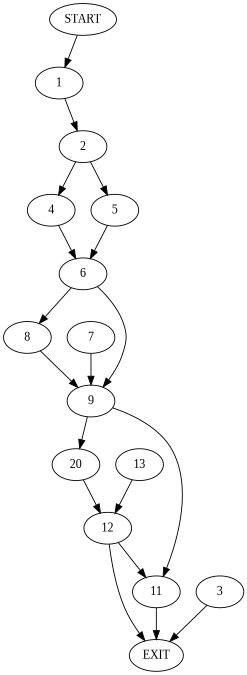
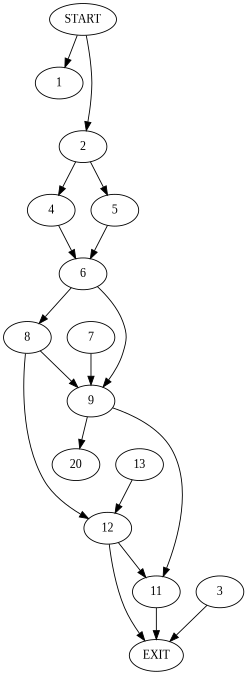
edge "1" -> "2": now "START" -> "2"
edge "20" -> "12": now "8" -> "12"
